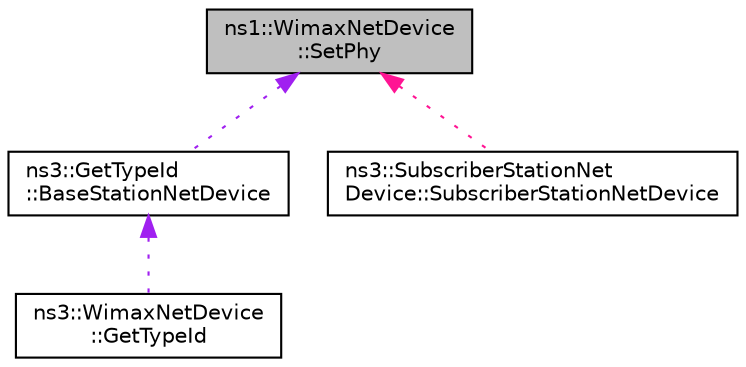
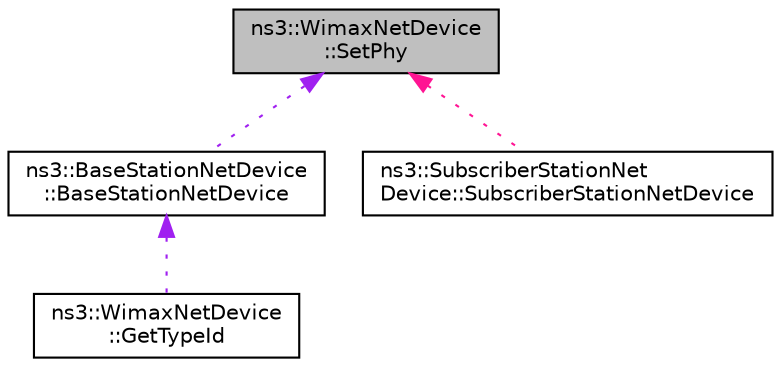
node "ns1::WimaxNetDevice ::SetPhy": label "ns1::WimaxNetDevice ::SetPhy" -> "ns3::WimaxNetDevice ::SetPhy"
node "ns3::GetTypeId ::BaseStationNetDevice": label "ns3::GetTypeId ::BaseStationNetDevice" -> "ns3::BaseStationNetDevice ::BaseStationNetDevice"
